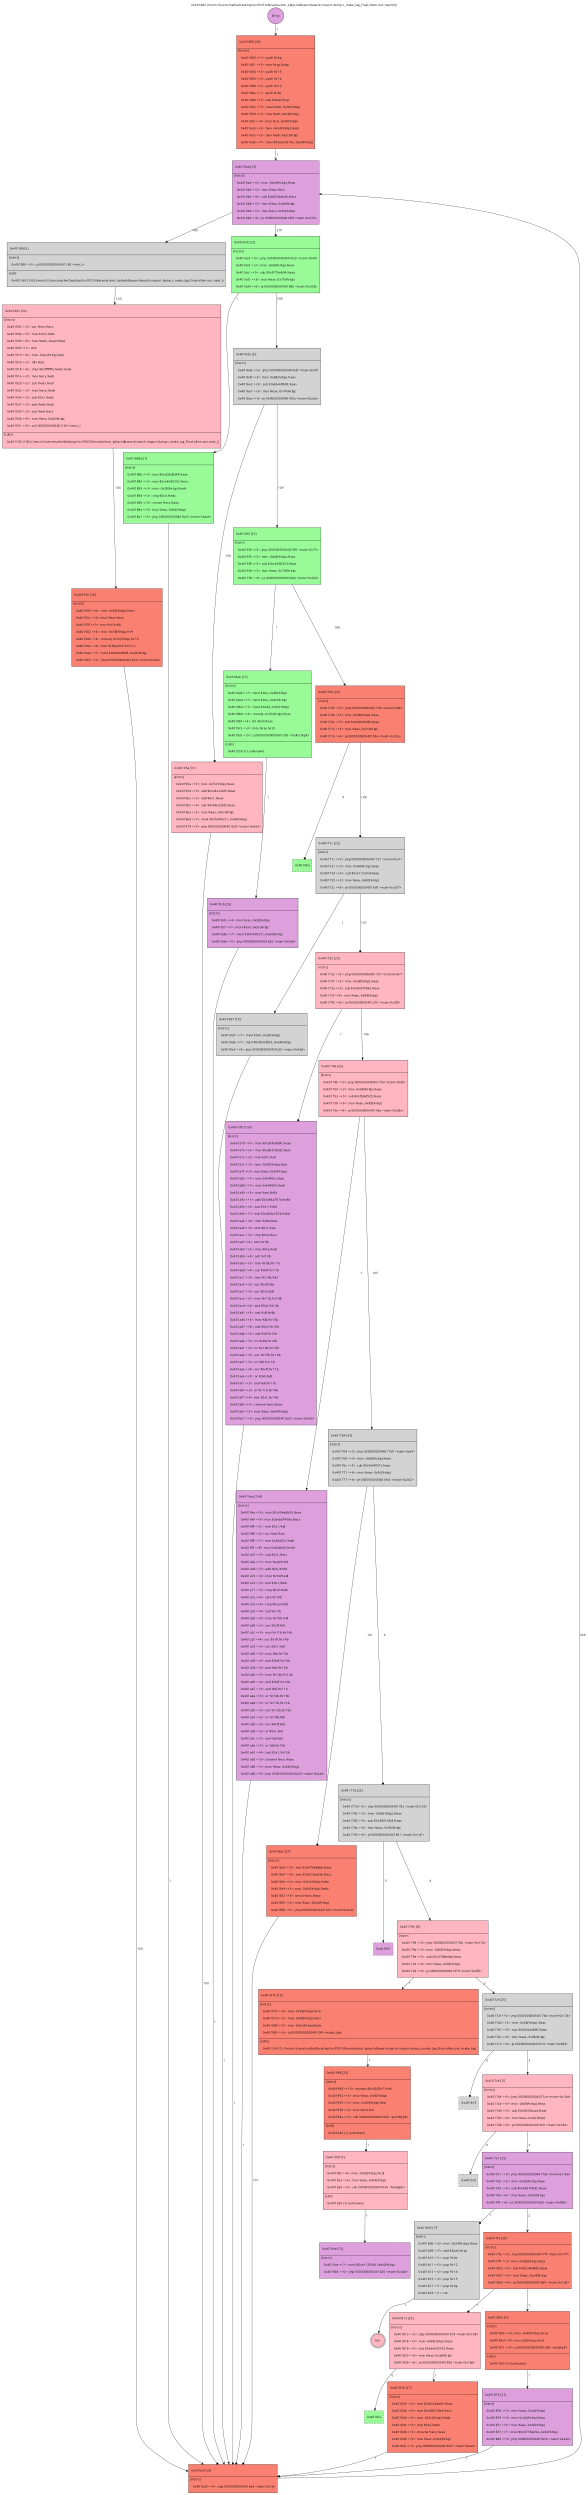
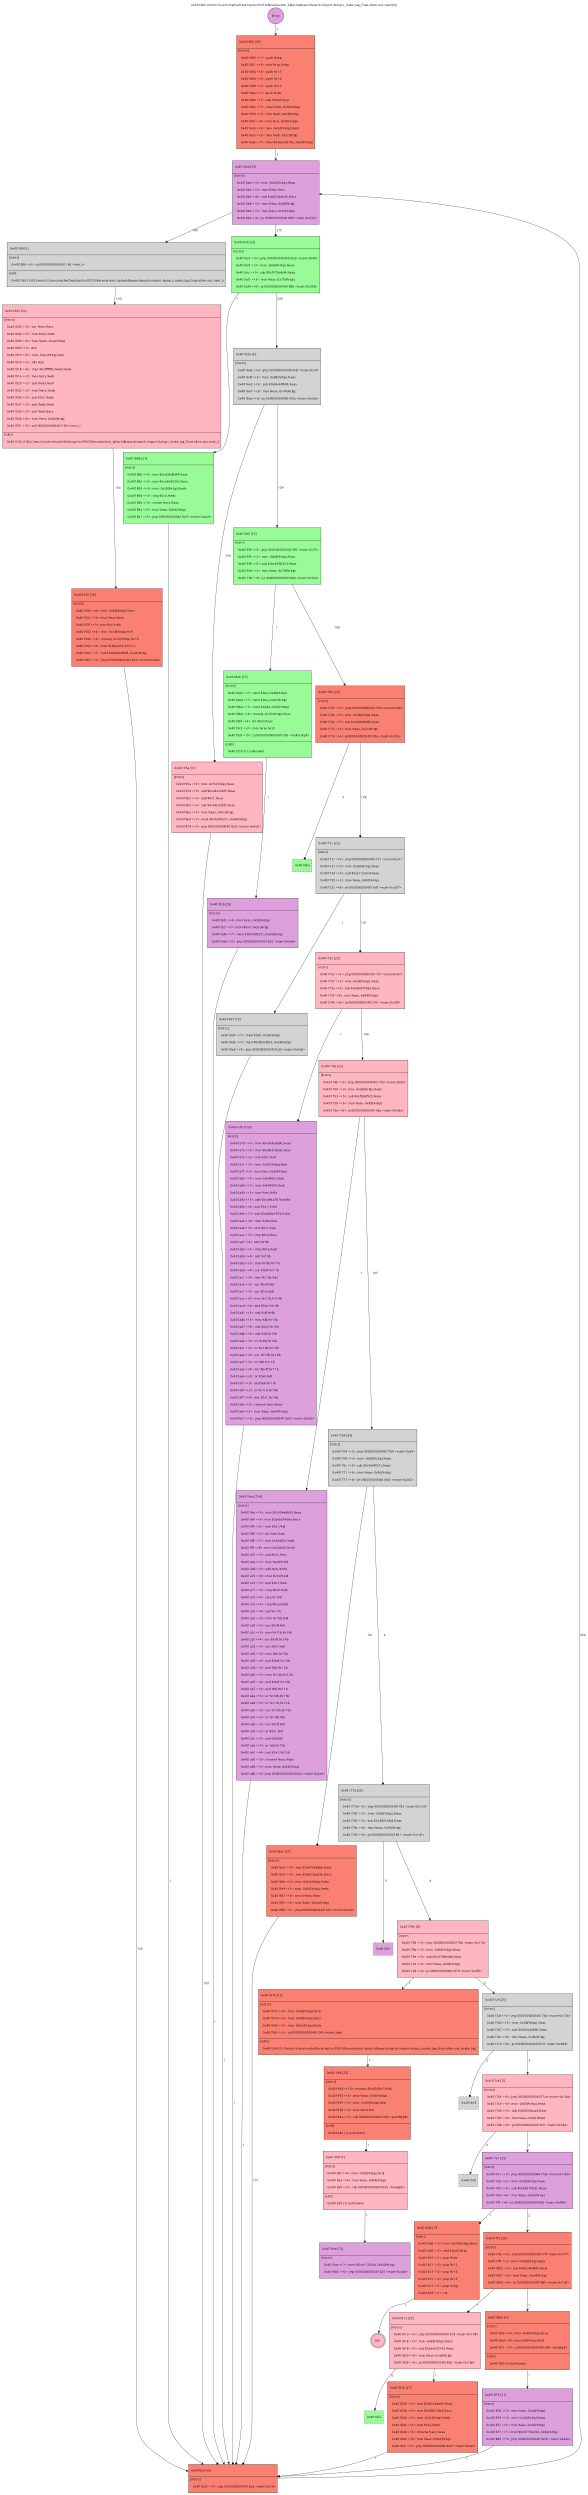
node "0x401b06 [19]": fillcolor lightgrey -> salmon
